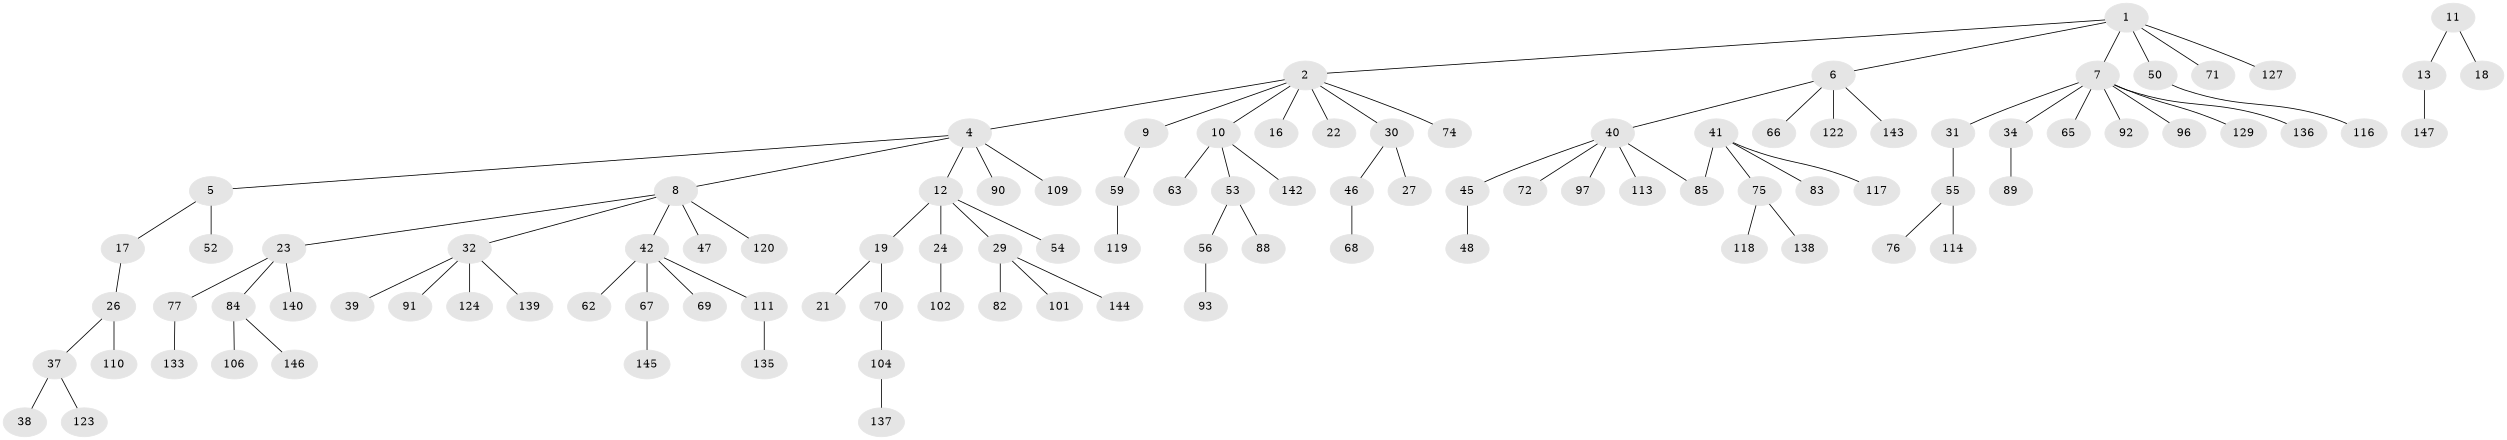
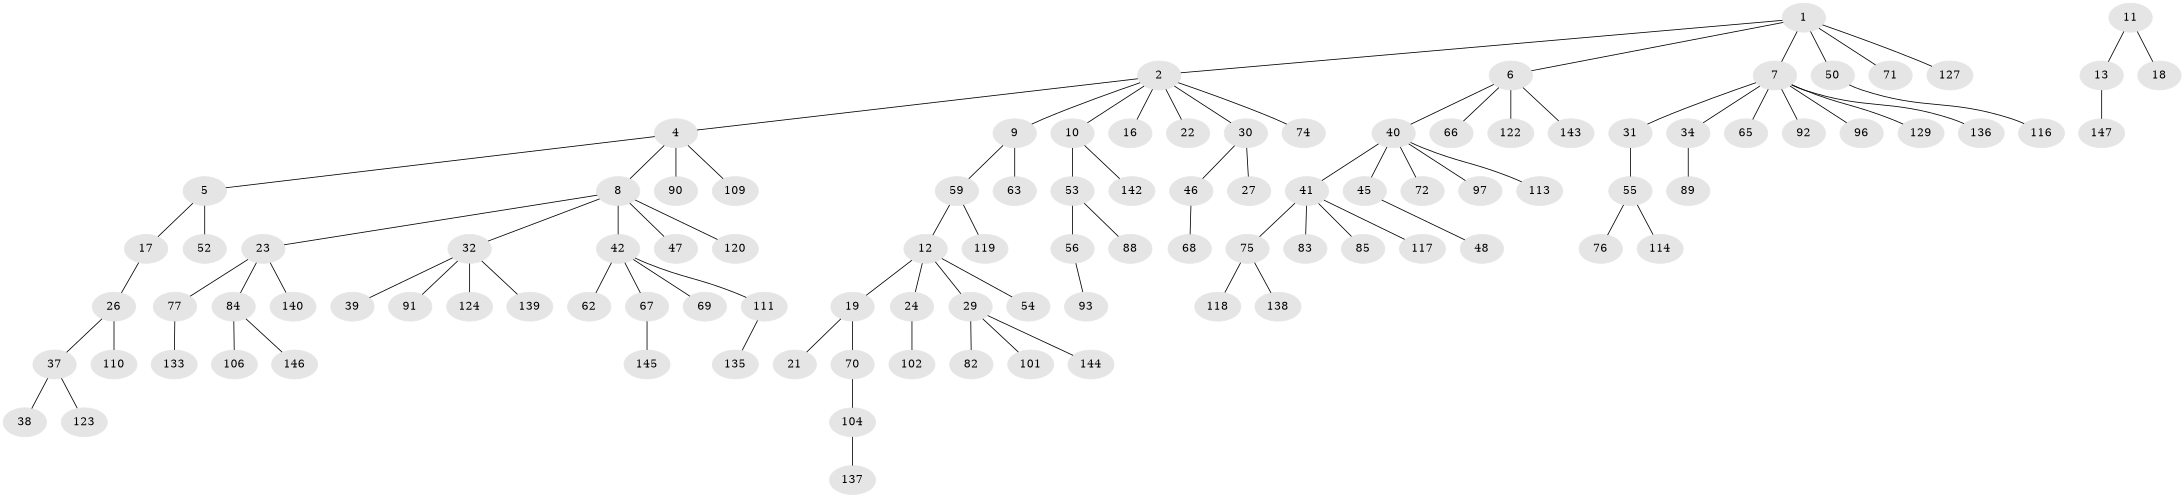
edge "4" -- "12": now "59" -- "12"
edge "10" -- "63": now "9" -- "63"
edge "40" -- "85": now "40" -- "41"
